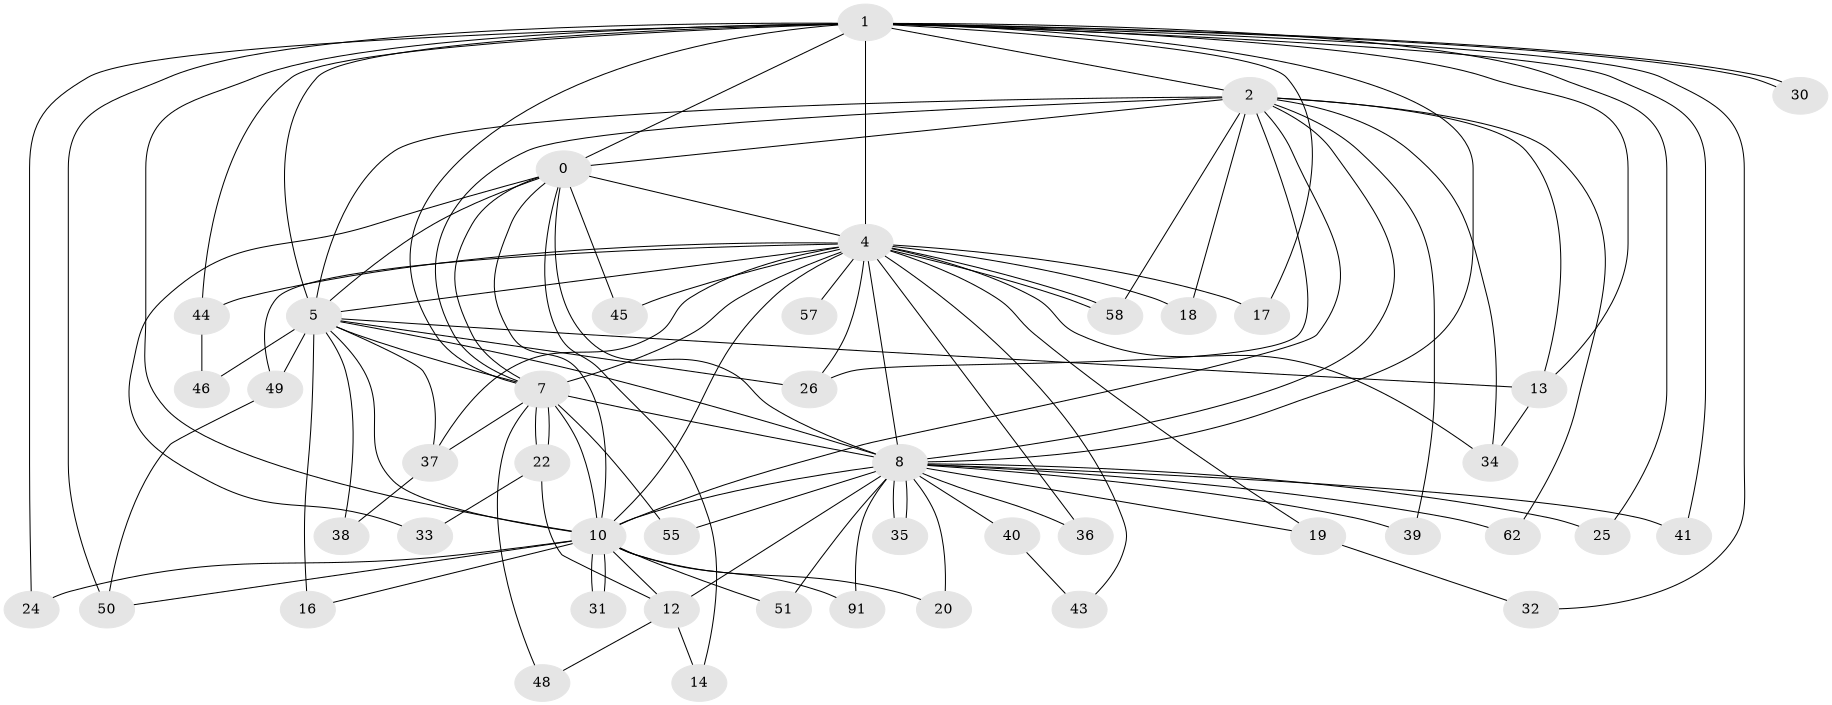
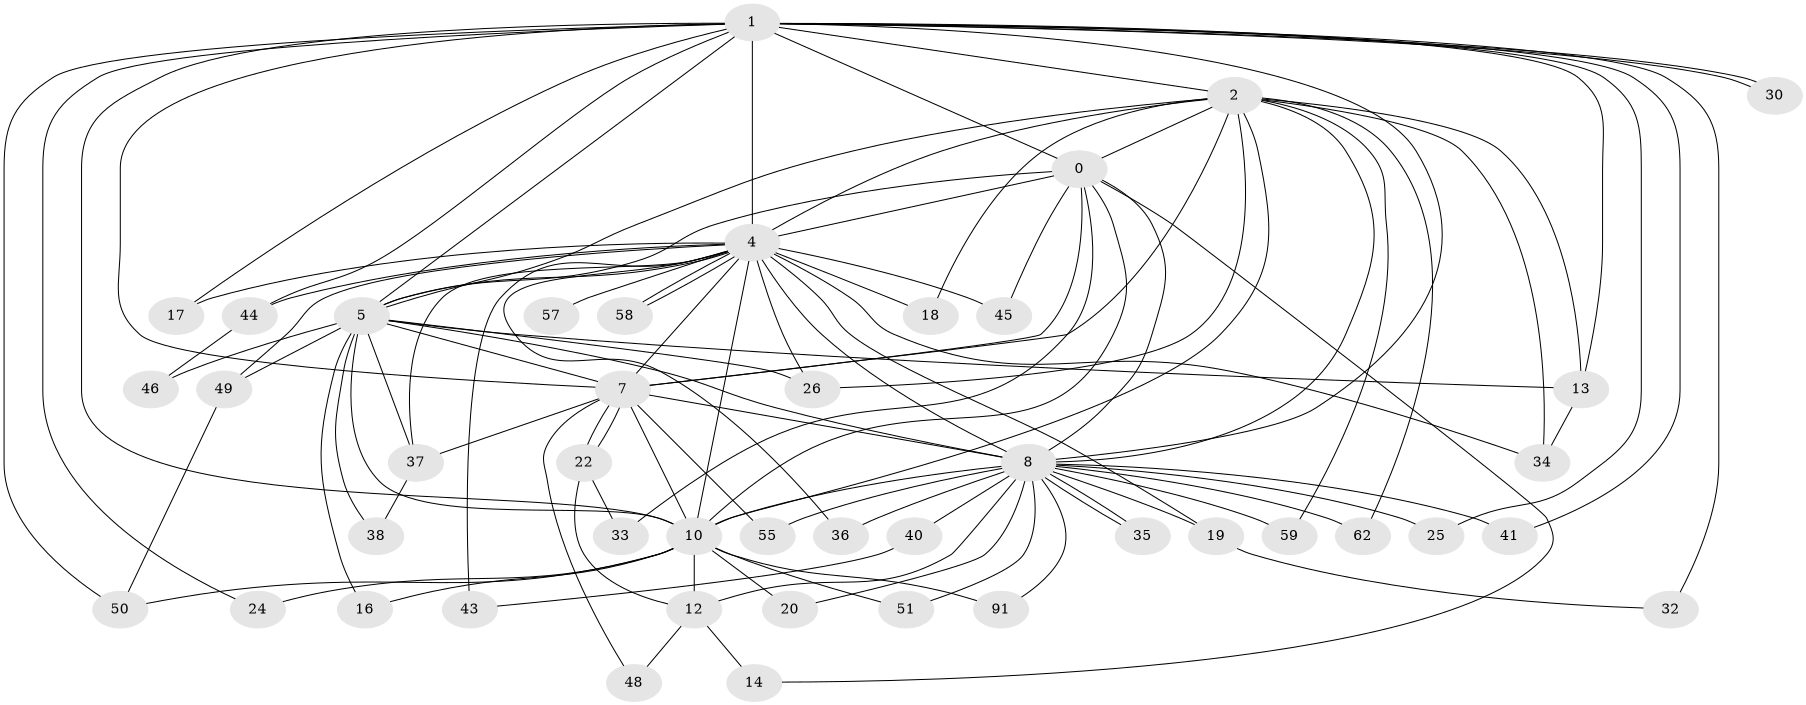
edge "2" -- "58": now "2" -- "4"
node "39": label "39" -> "59"
node "31": removed
